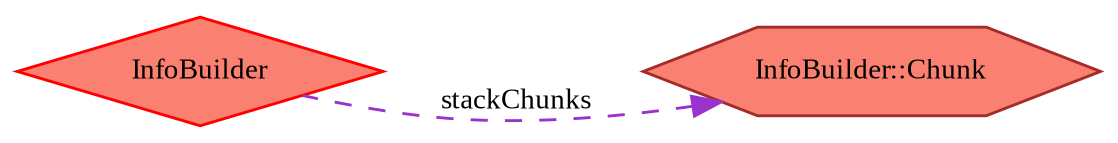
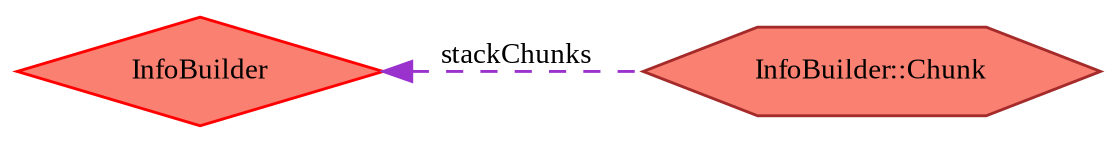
edge "InfoBuilder" -> "InfoBuilder::Chunk": reversed
